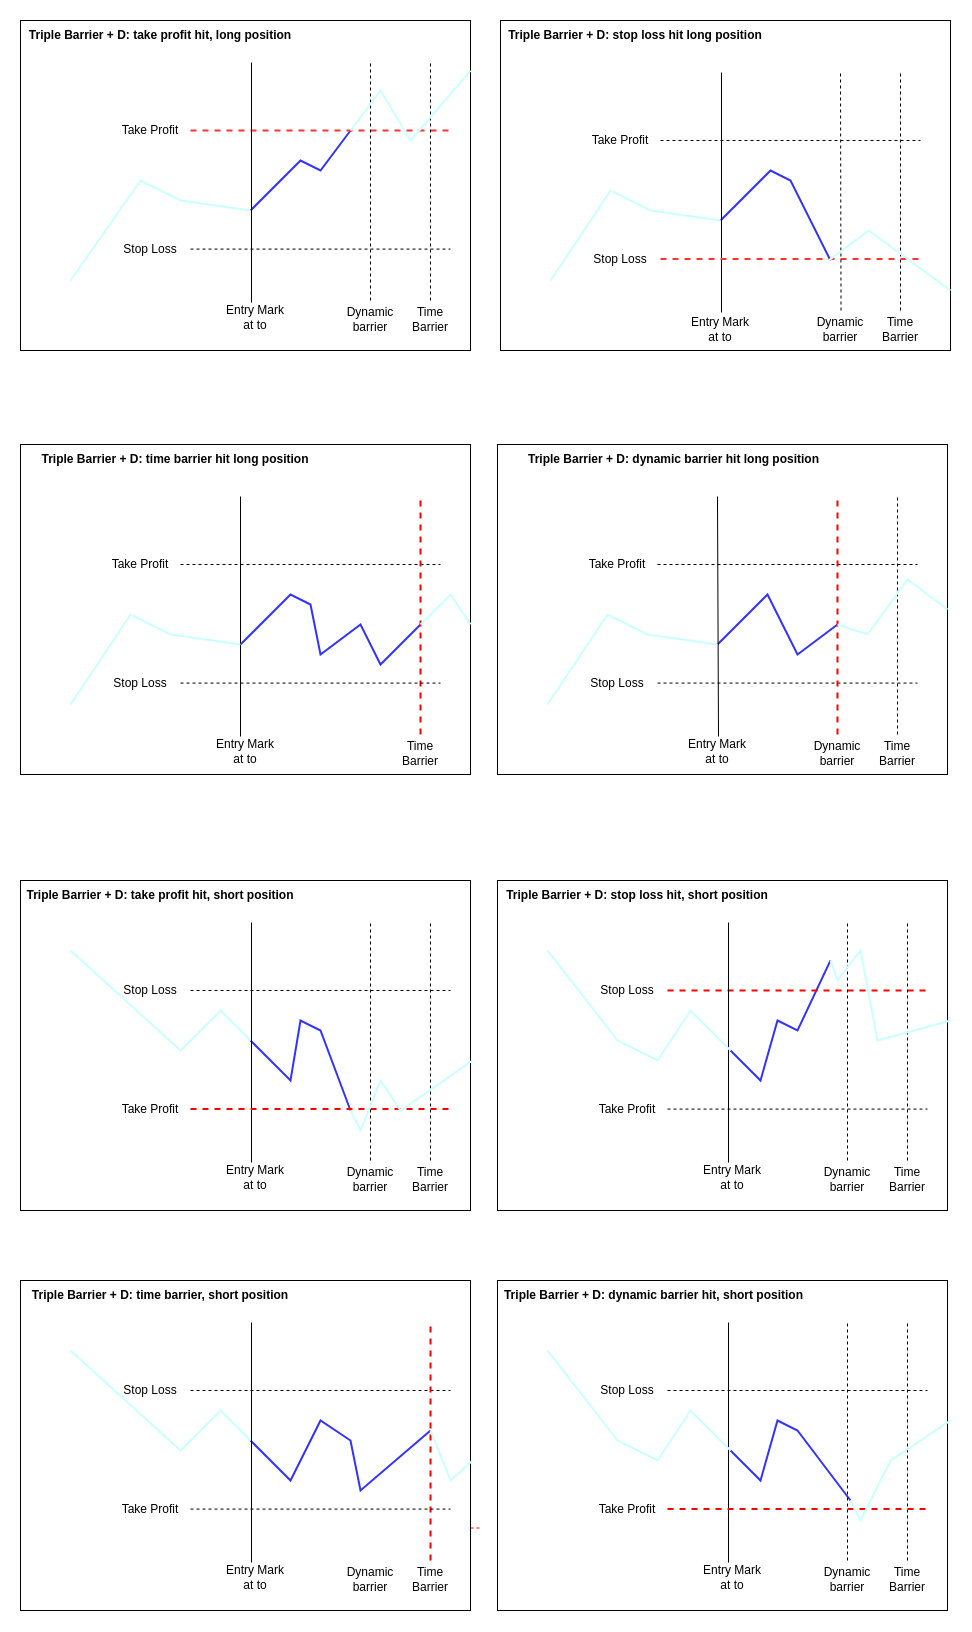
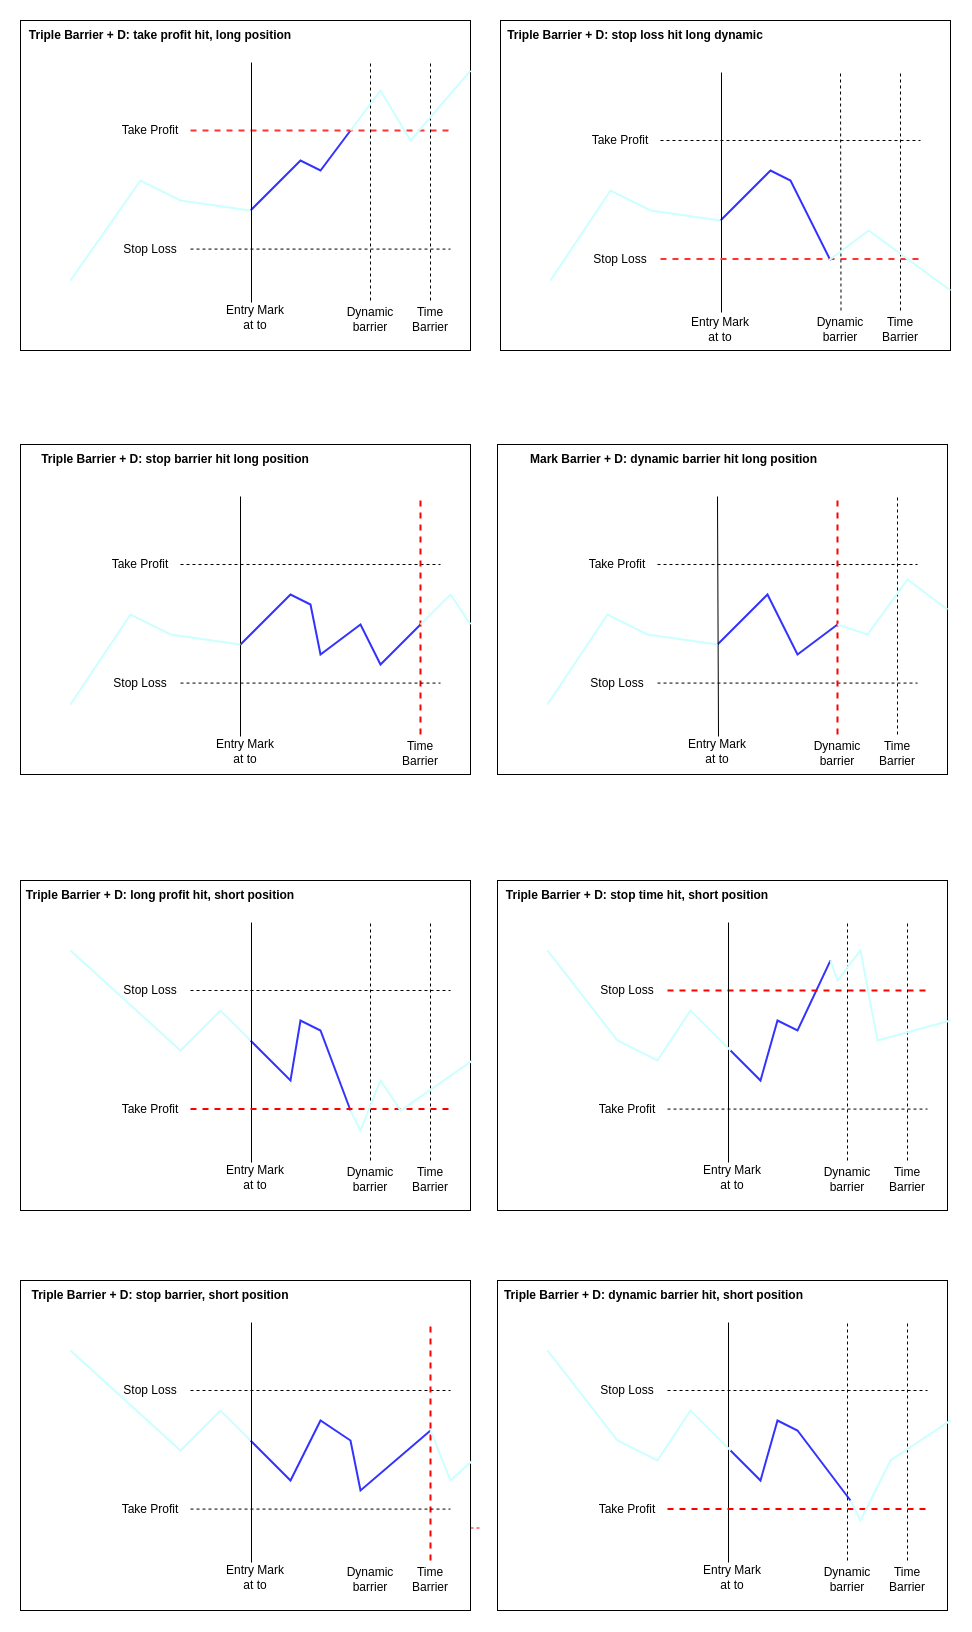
node "Triple Barrier + D: stop loss hit long position": label "Triple Barrier + D: stop loss hit long position" -> "Triple Barrier + D: stop loss hit long dynamic"
node "Triple Barrier + D: time barrier hit long position": label "Triple Barrier + D: time barrier hit long position" -> "Triple Barrier + D: stop barrier hit long position"
node "Triple Barrier + D: dynamic barrier hit long position": label "Triple Barrier + D: dynamic barrier hit long position" -> "Mark Barrier + D: dynamic barrier hit long position"
node "Triple Barrier + D: take profit hit, short position": label "Triple Barrier + D: take profit hit, short position" -> "Triple Barrier + D: long profit hit, short position"
node "Triple Barrier + D: stop loss hit, short position": label "Triple Barrier + D: stop loss hit, short position" -> "Triple Barrier + D: stop time hit, short position"
node "Triple Barrier + D: time barrier, short position": label "Triple Barrier + D: time barrier, short position" -> "Triple Barrier + D: stop barrier, short position"
